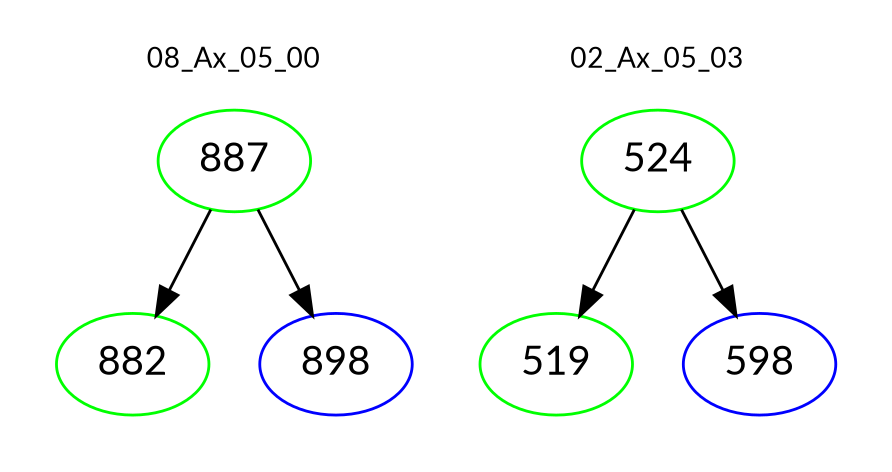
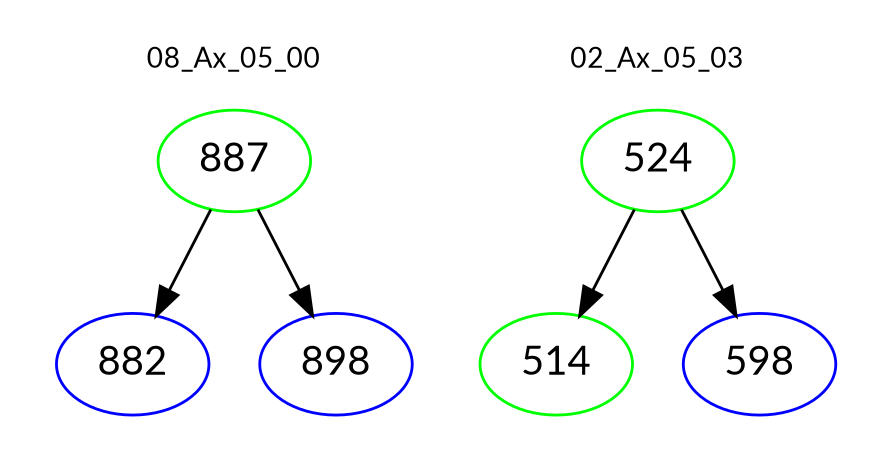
node "882": color green -> blue
node "519": label "519" -> "514"
